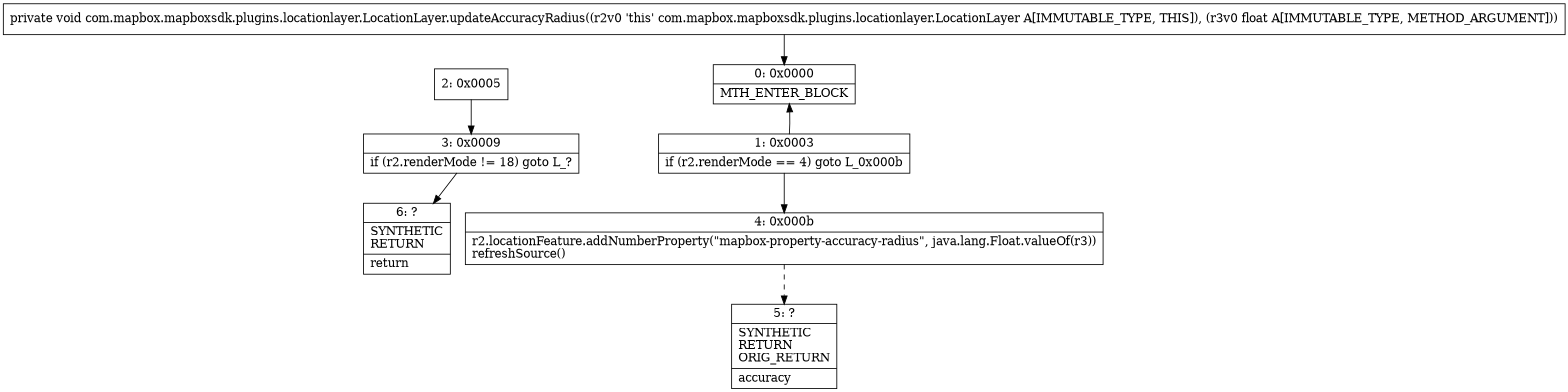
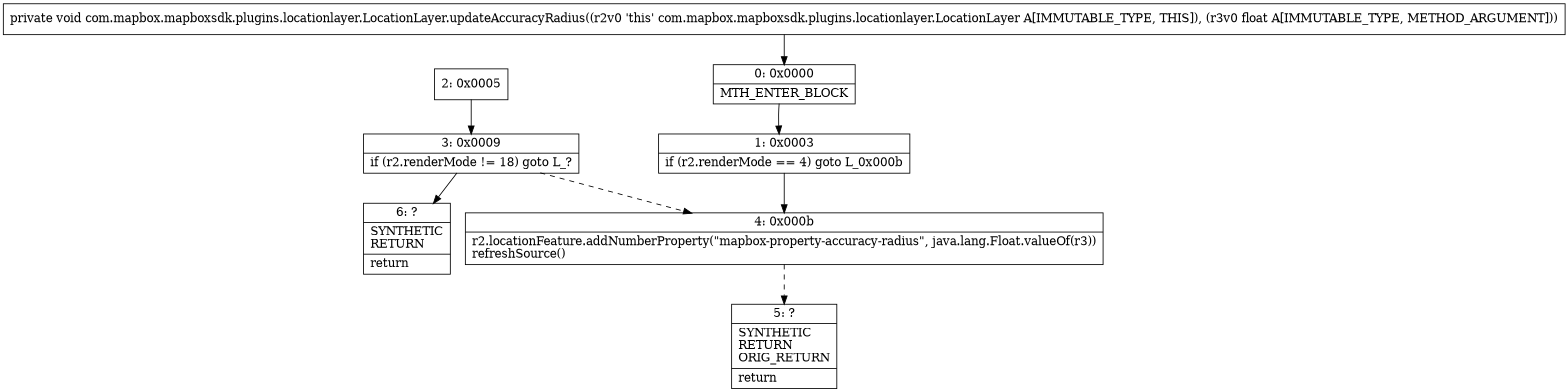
edge "1: 0x0003" -> "0: 0x0000": reversed
edge "3: 0x0009" -> "4: 0x000b": added
node "5: ?": text "accuracy" -> "return"
